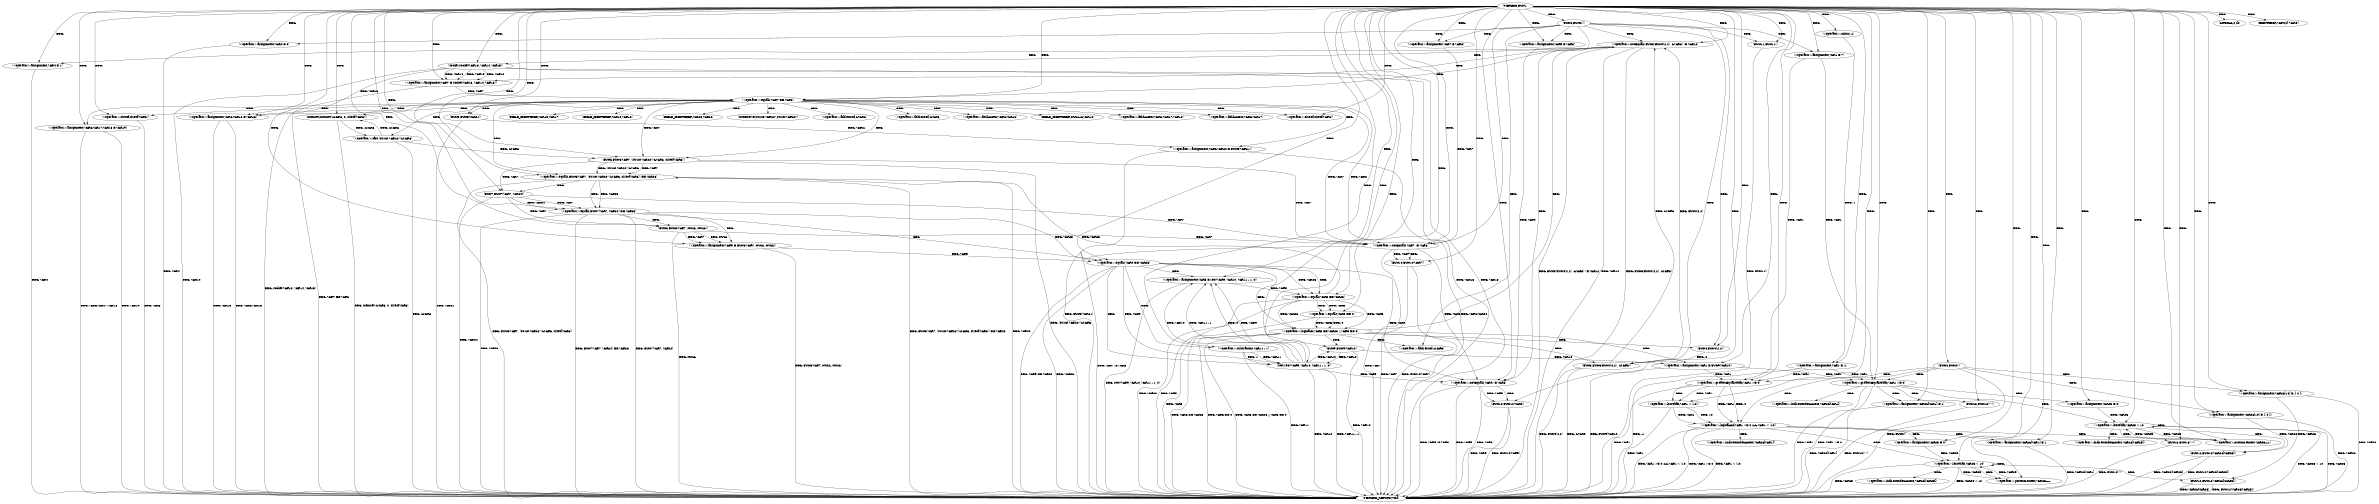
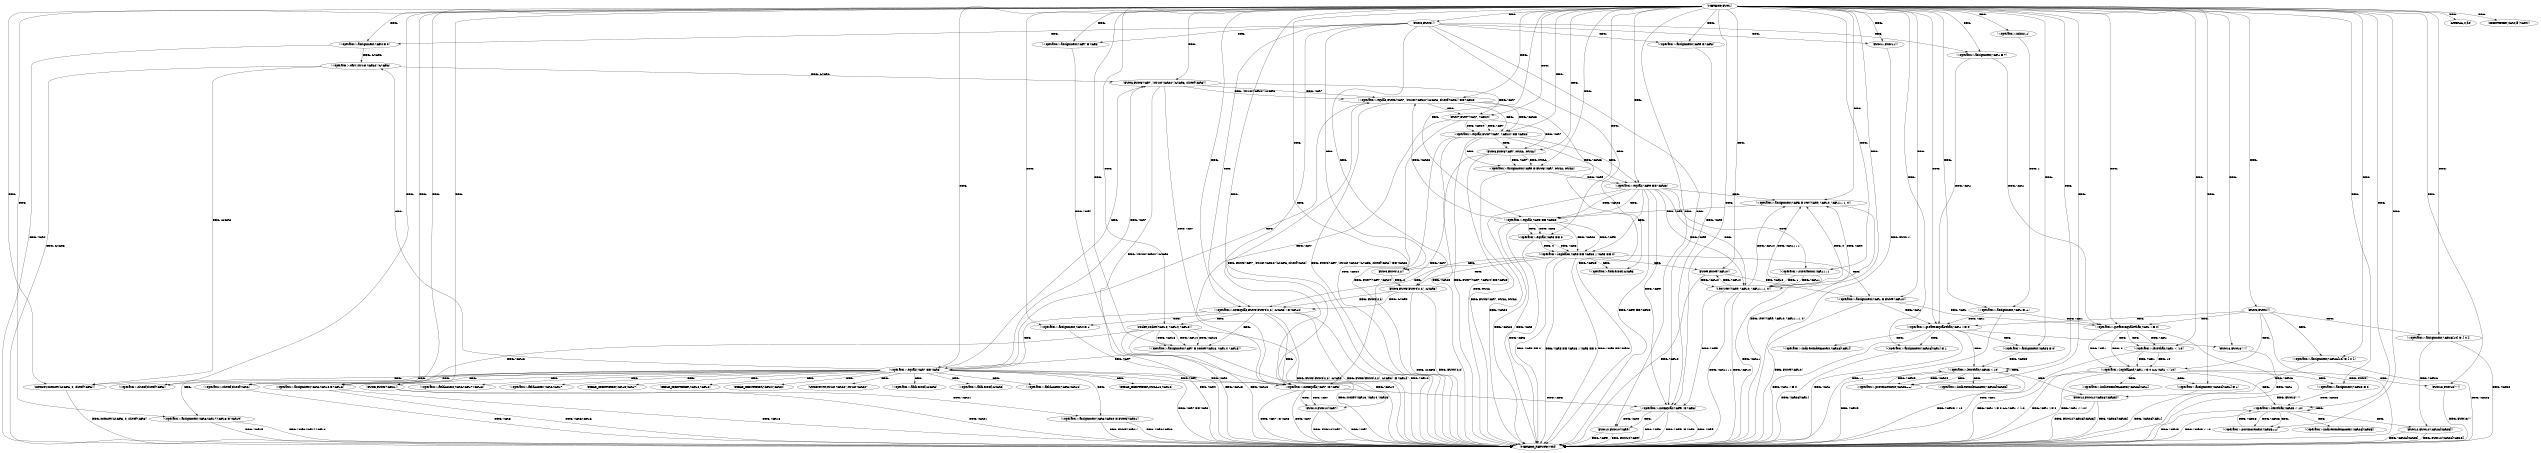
edge "(memset,memset(&VAR6, 0, sizeof(VAR6)))" -> "(<operator>.cast,(struct VAR22*)&VAR6)": now "(<operator>.assignment,VAR4 = 0)" -> "(<operator>.cast,(struct VAR22*)&VAR6)"
edge "(METHOD,FUN1)" -> "(FUN10,FUN10(VAR7))": now "(<operator>.notEquals,FUN3(FUN4(2,2), &VAR3) != VAR12)" -> "(FUN10,FUN10(VAR7))"
